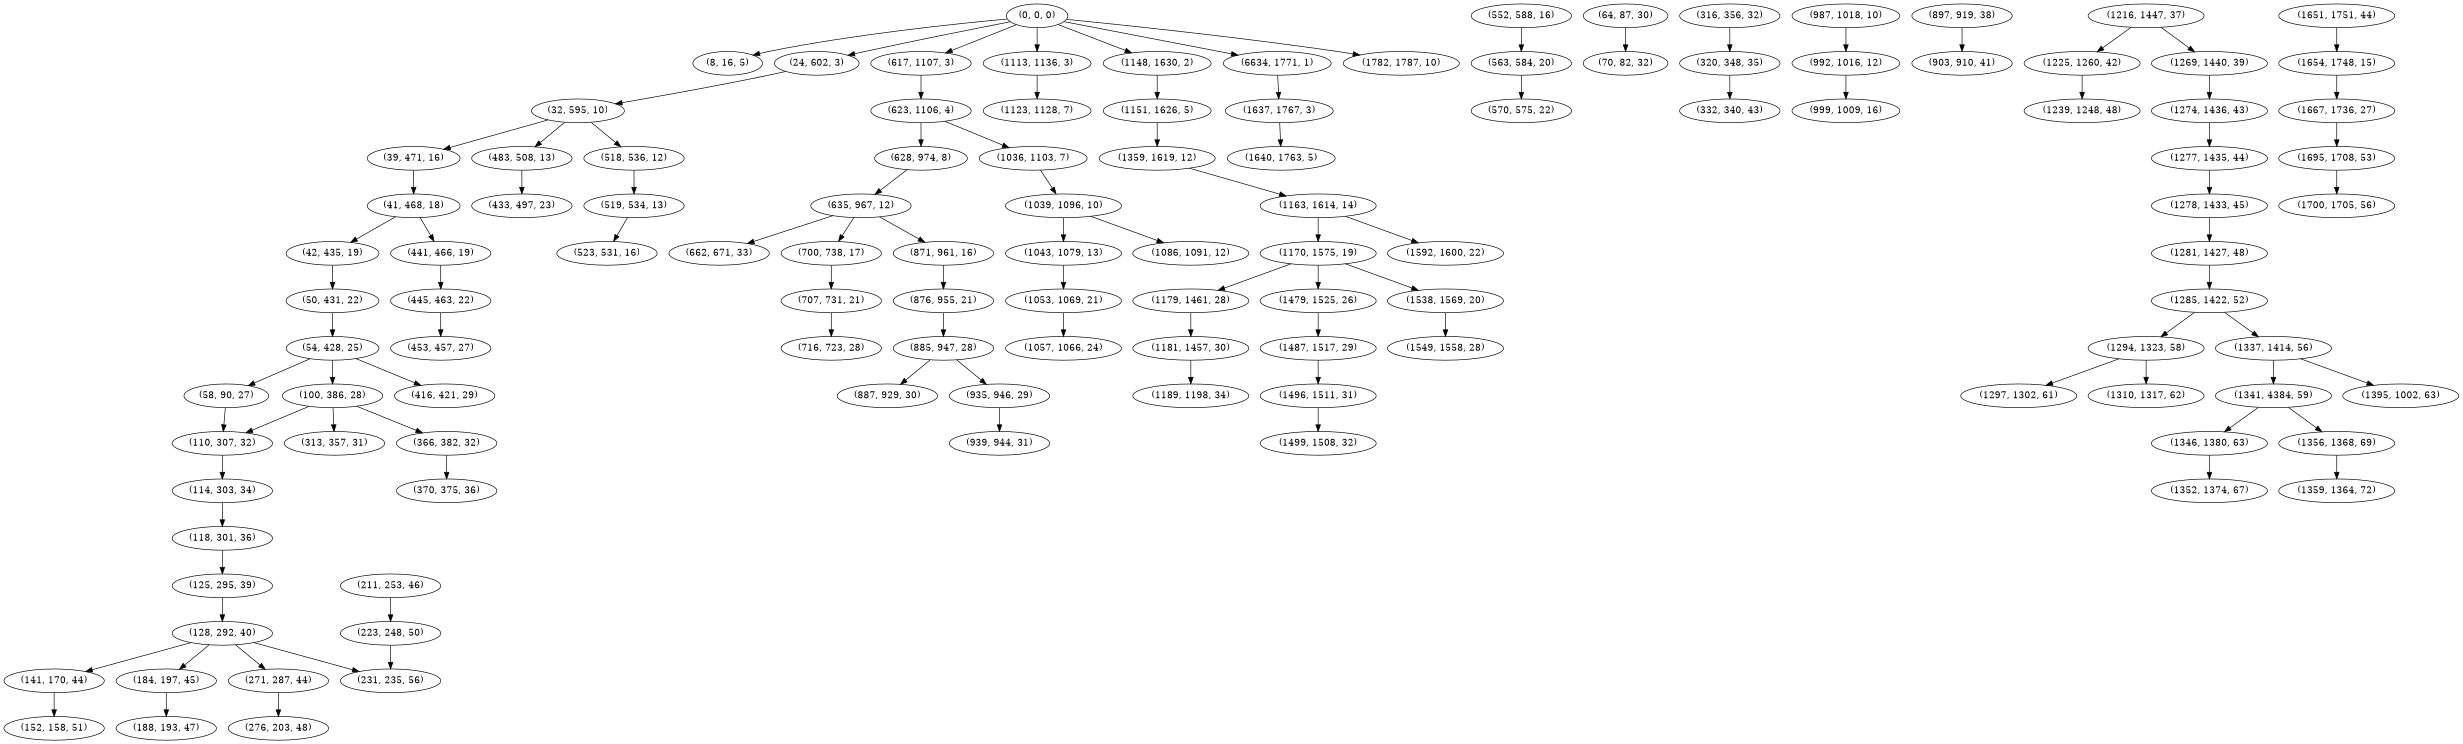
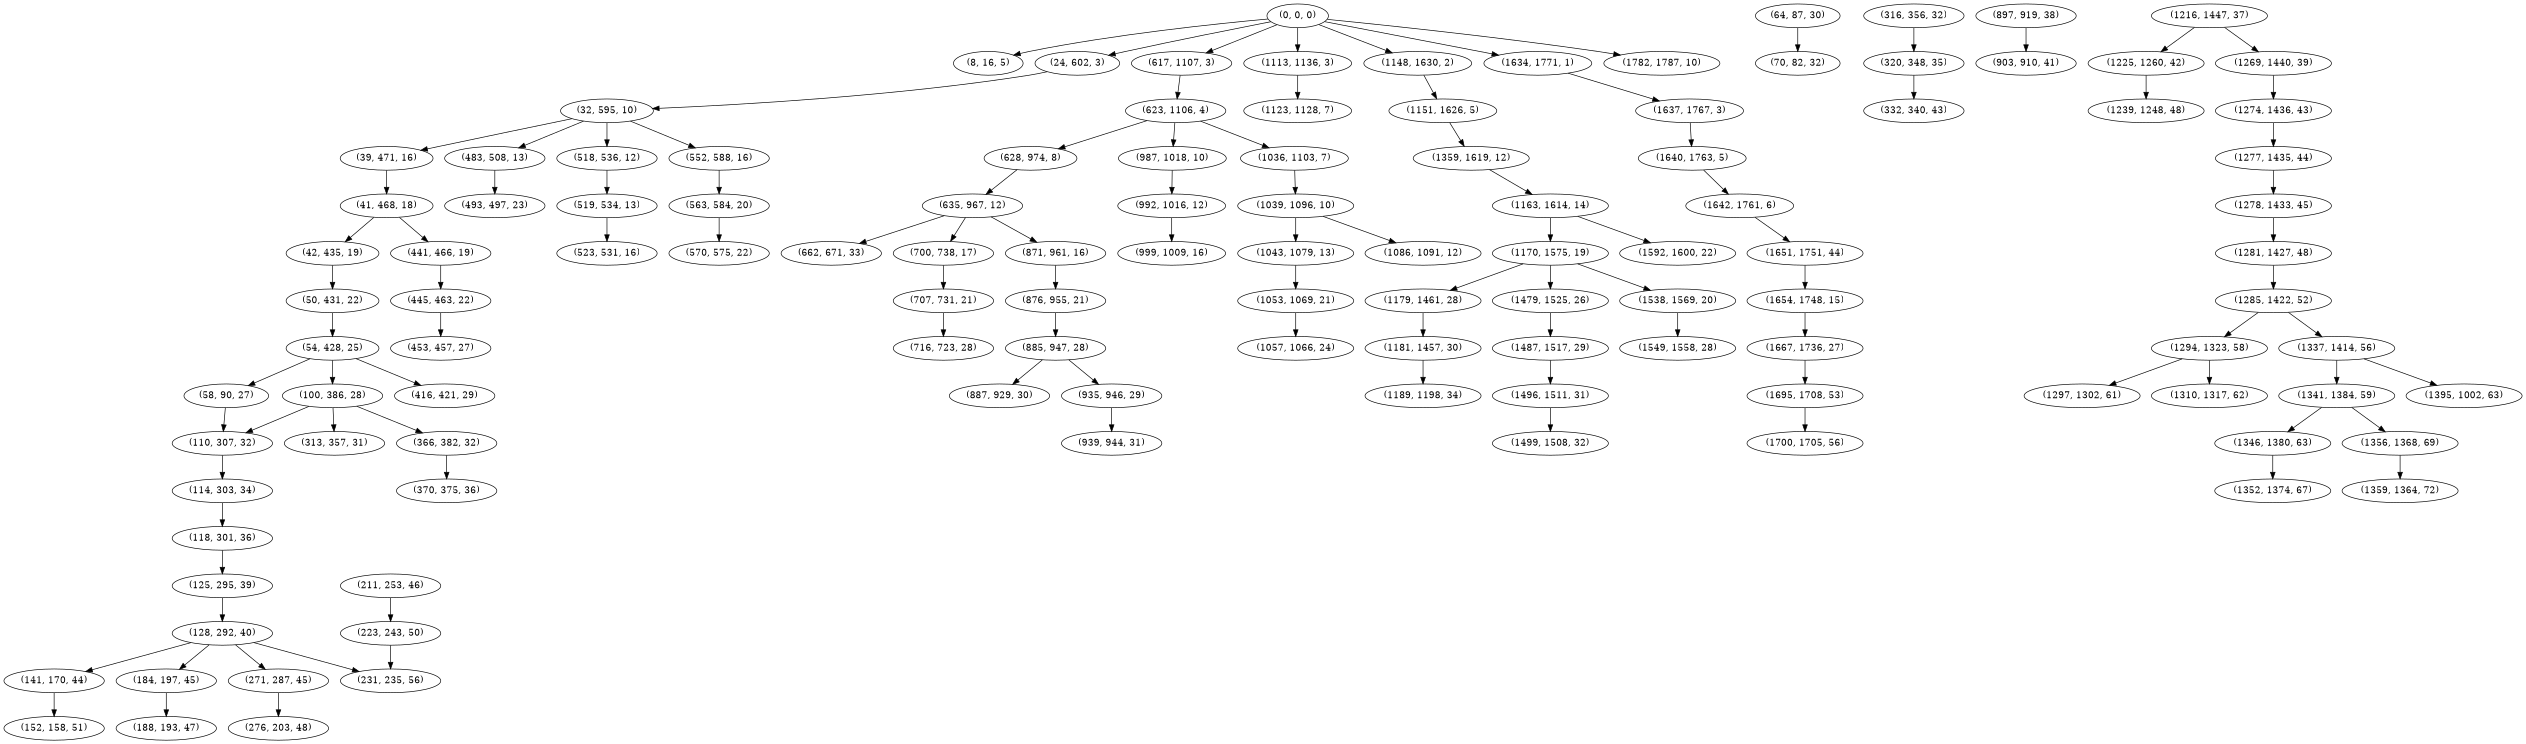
node "(6634, 1771, 1)": label "(6634, 1771, 1)" -> "(1634, 1771, 1)"
edge "(623, 1106, 4)" -> "(987, 1018, 10)": added
edge "(32, 595, 10)" -> "(552, 588, 16)": added
node "(433, 497, 23)": label "(433, 497, 23)" -> "(493, 497, 23)"
node "(1642, 1761, 6)": added
node "(1341, 4384, 59)": label "(1341, 4384, 59)" -> "(1341, 1384, 59)"
node "(223, 248, 50)": label "(223, 248, 50)" -> "(223, 243, 50)"
node "(271, 287, 44)": label "(271, 287, 44)" -> "(271, 287, 45)"
